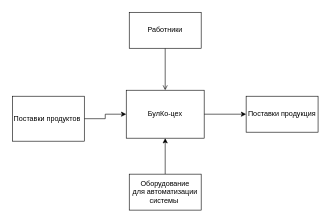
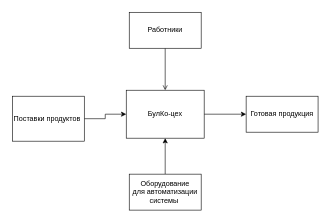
node "Поставки продукция": label "Поставки продукция" -> "Готовая продукция"
